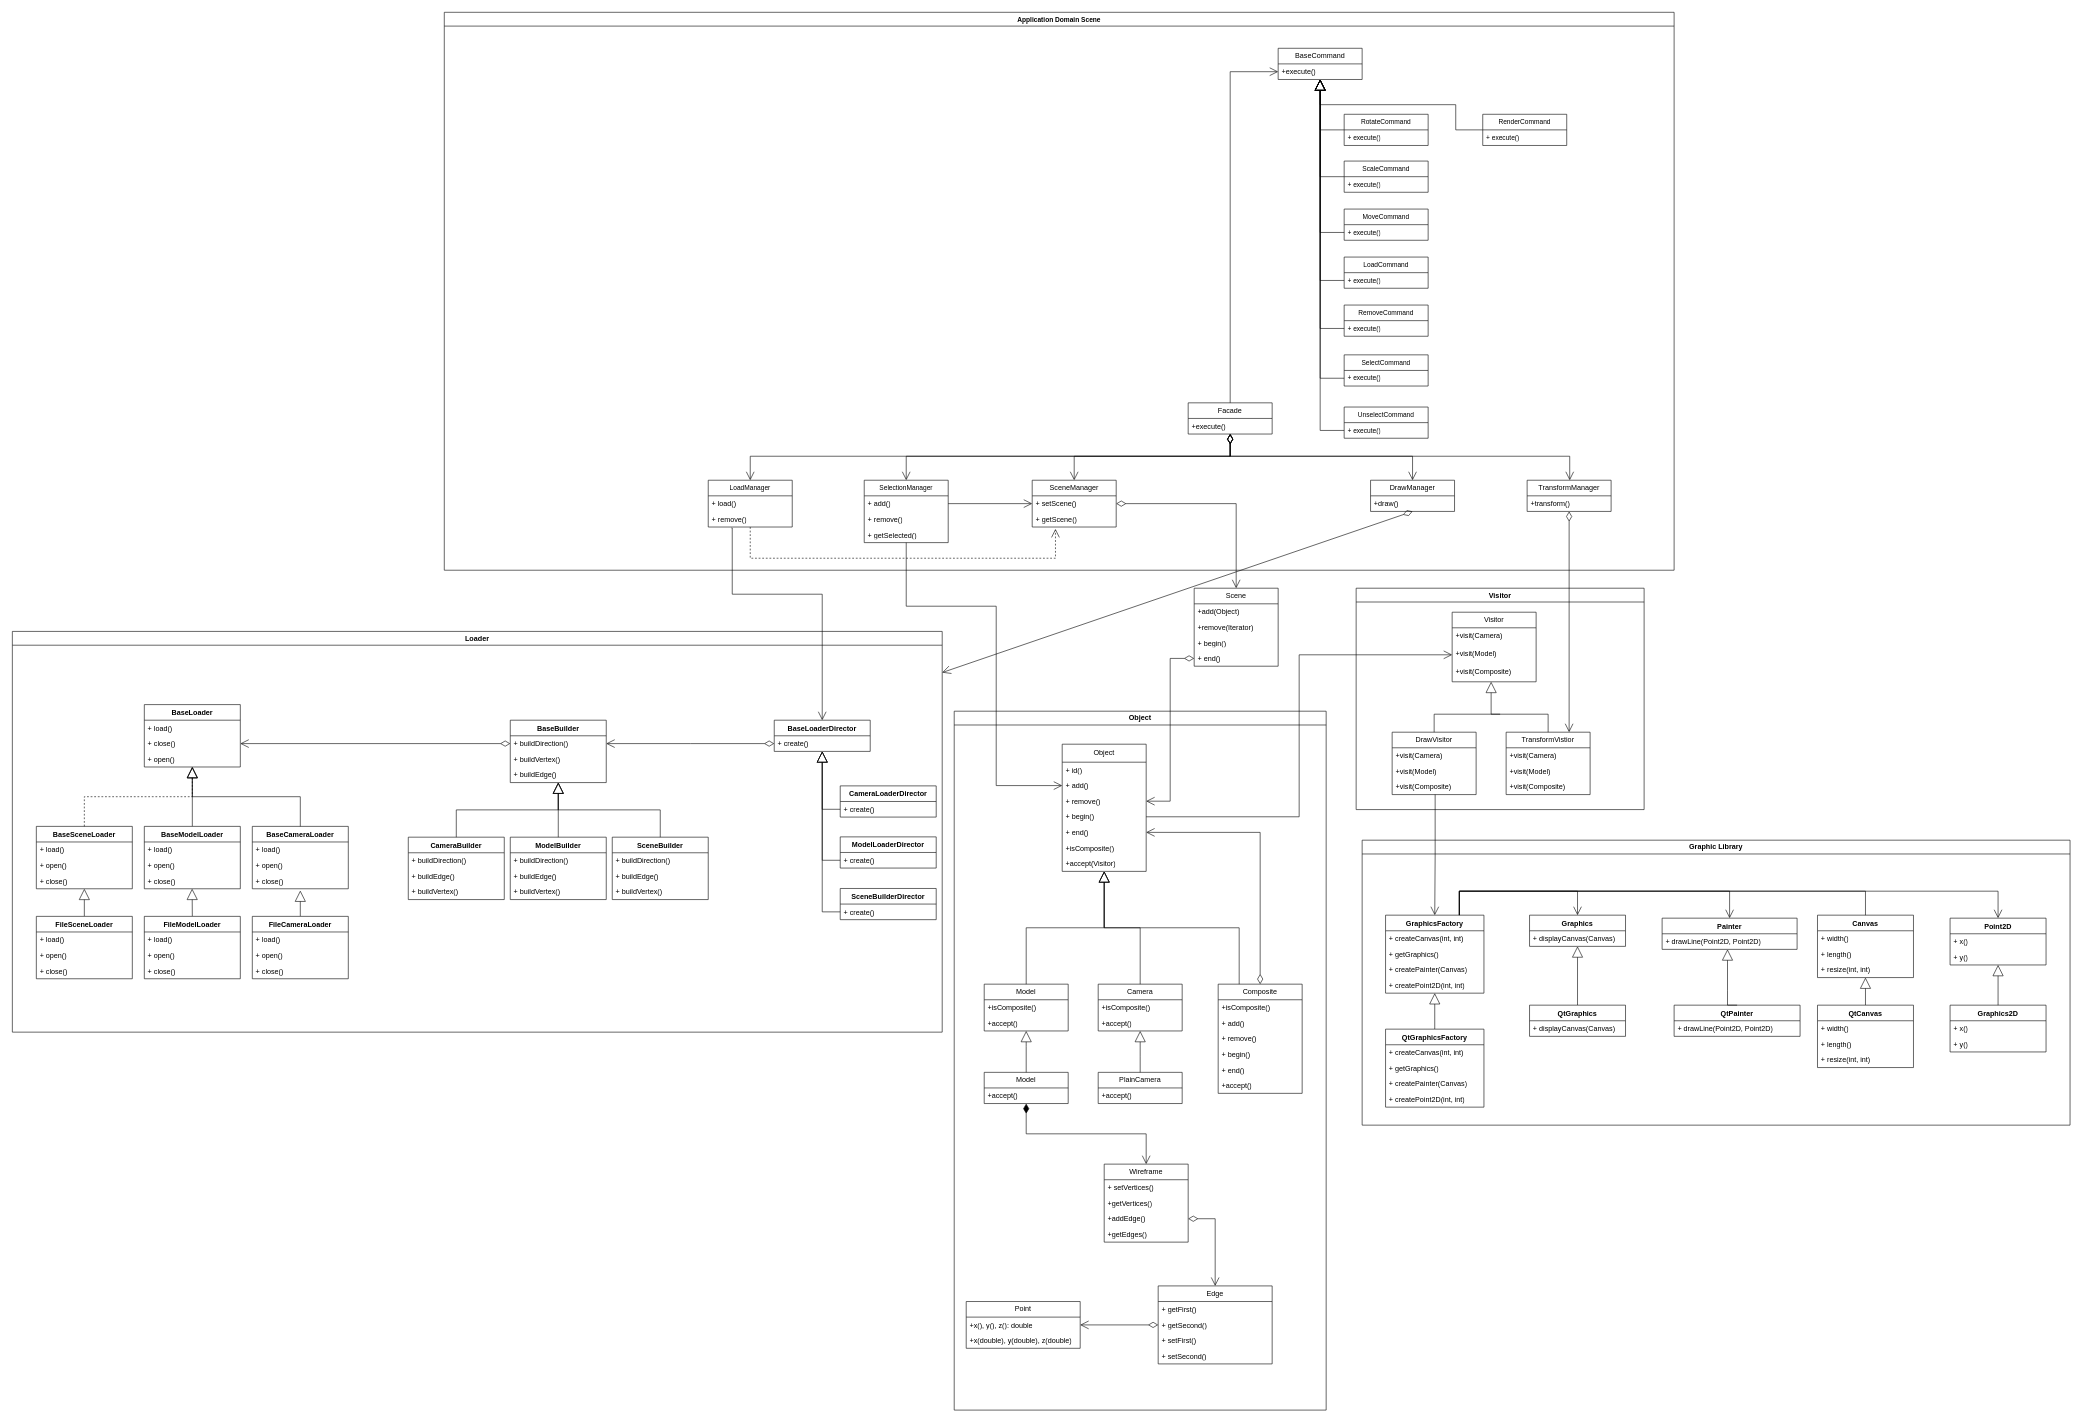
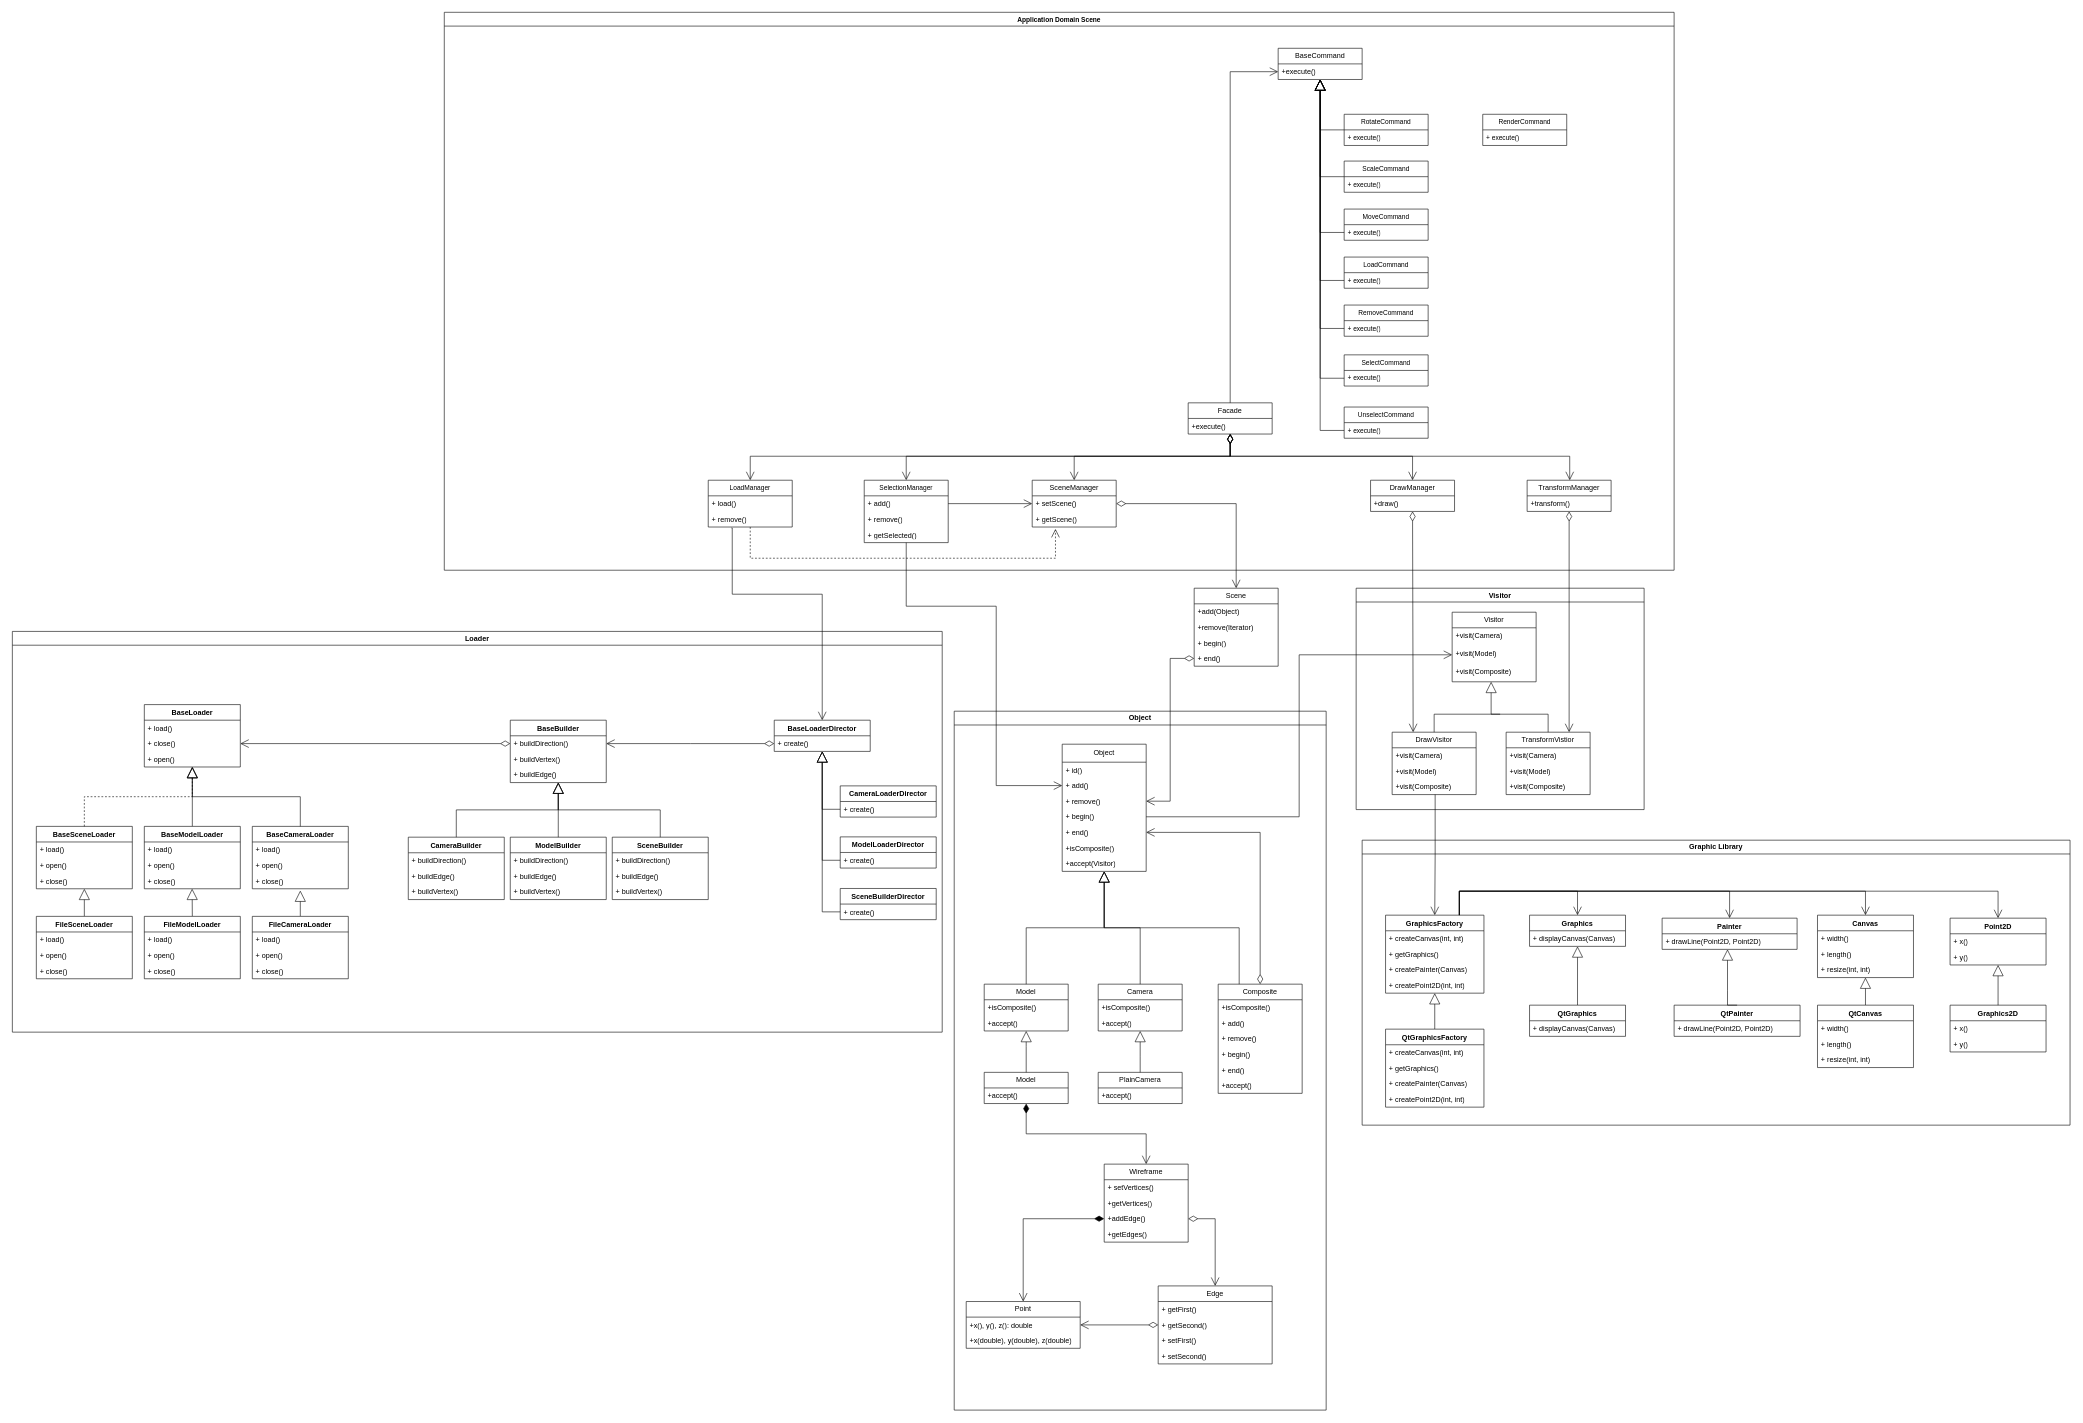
edge "RenderCommand" -> "BaseCommand": removed
edge "DrawManager" -- "Loader": now "DrawManager" -- "DrawVisitor"
edge "Canvas" -- "GraphicsFactory": arrowhead none -> open
edge "+addEdge()" -- "Point": added
